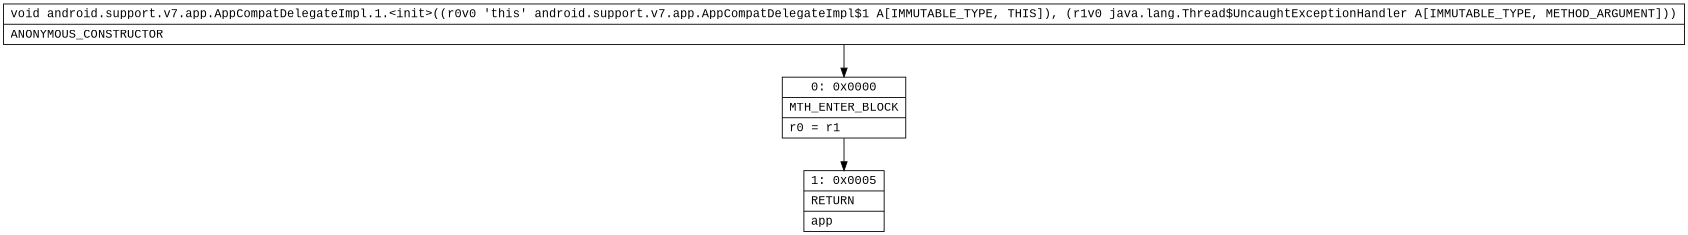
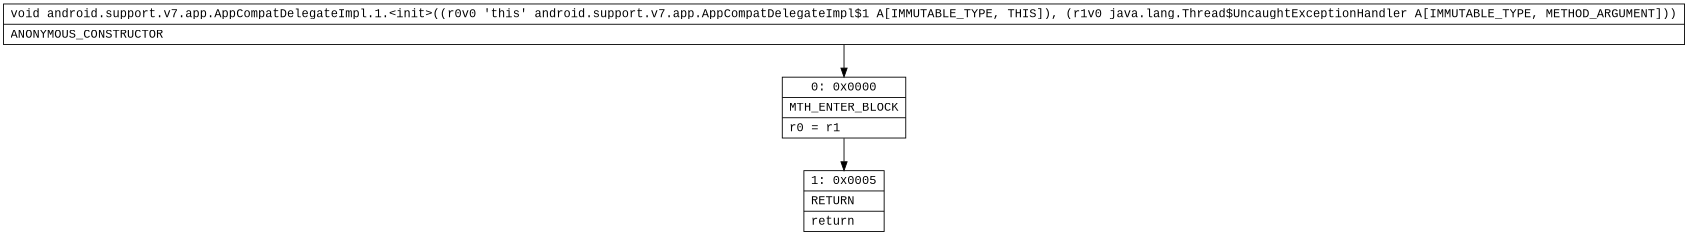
node "1: 0x0005": text "app" -> "return"
